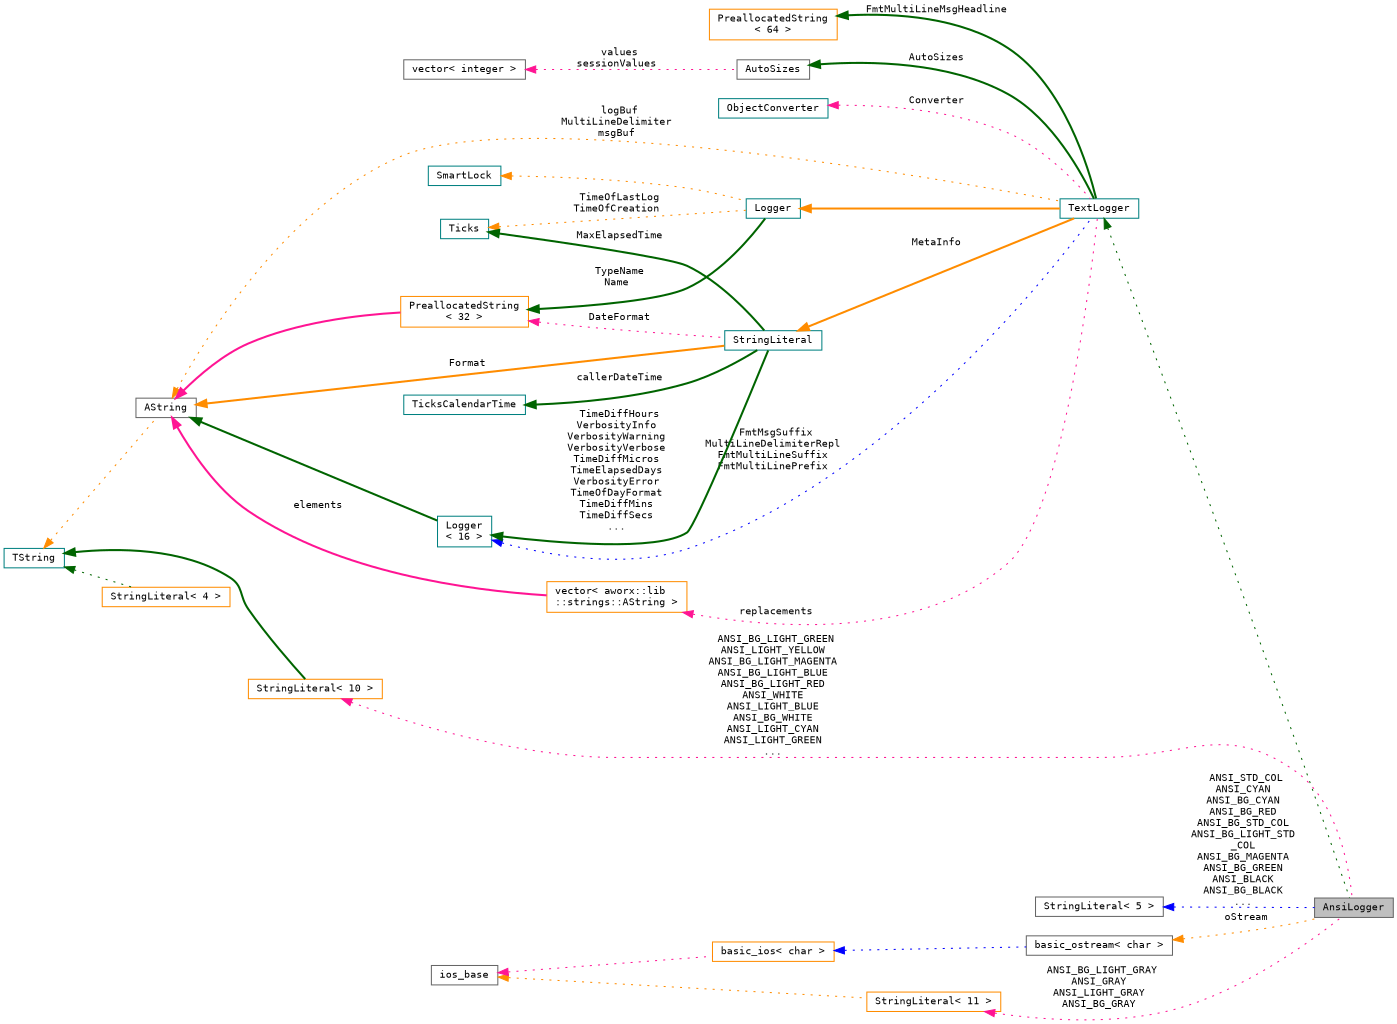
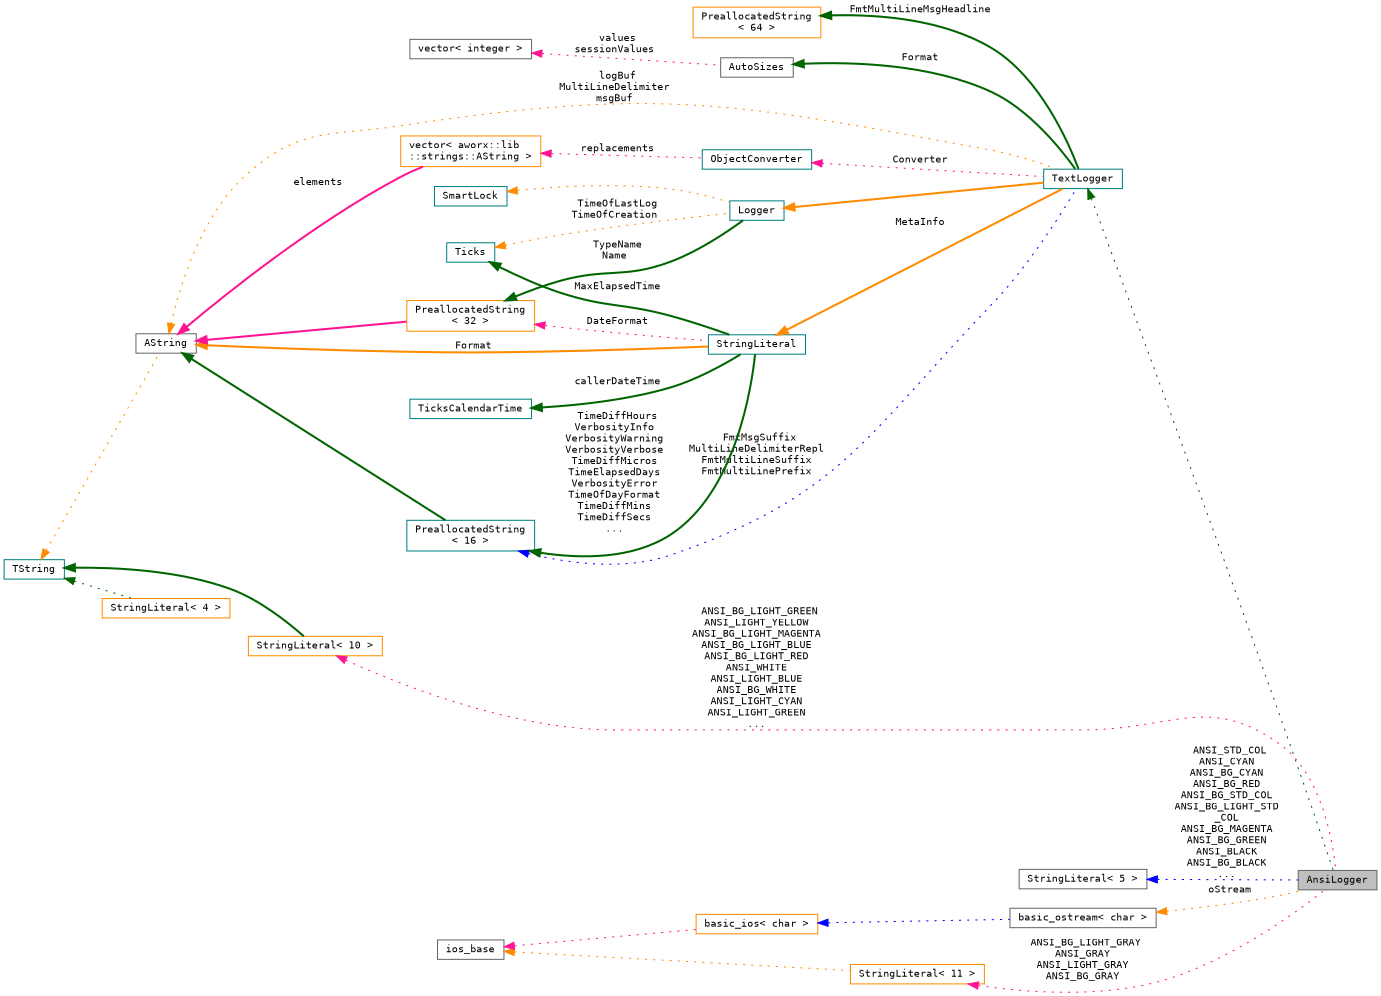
edge "TextLogger" -> "AutoSizes": label " AutoSizes" -> " Format"
node "Logger < 16 >": label "Logger < 16 >" -> "PreallocatedString < 16 >"
edge "TextLogger" -> "vector< aworx::lib ::strings::AString >": now "ObjectConverter" -> "vector< aworx::lib ::strings::AString >"
